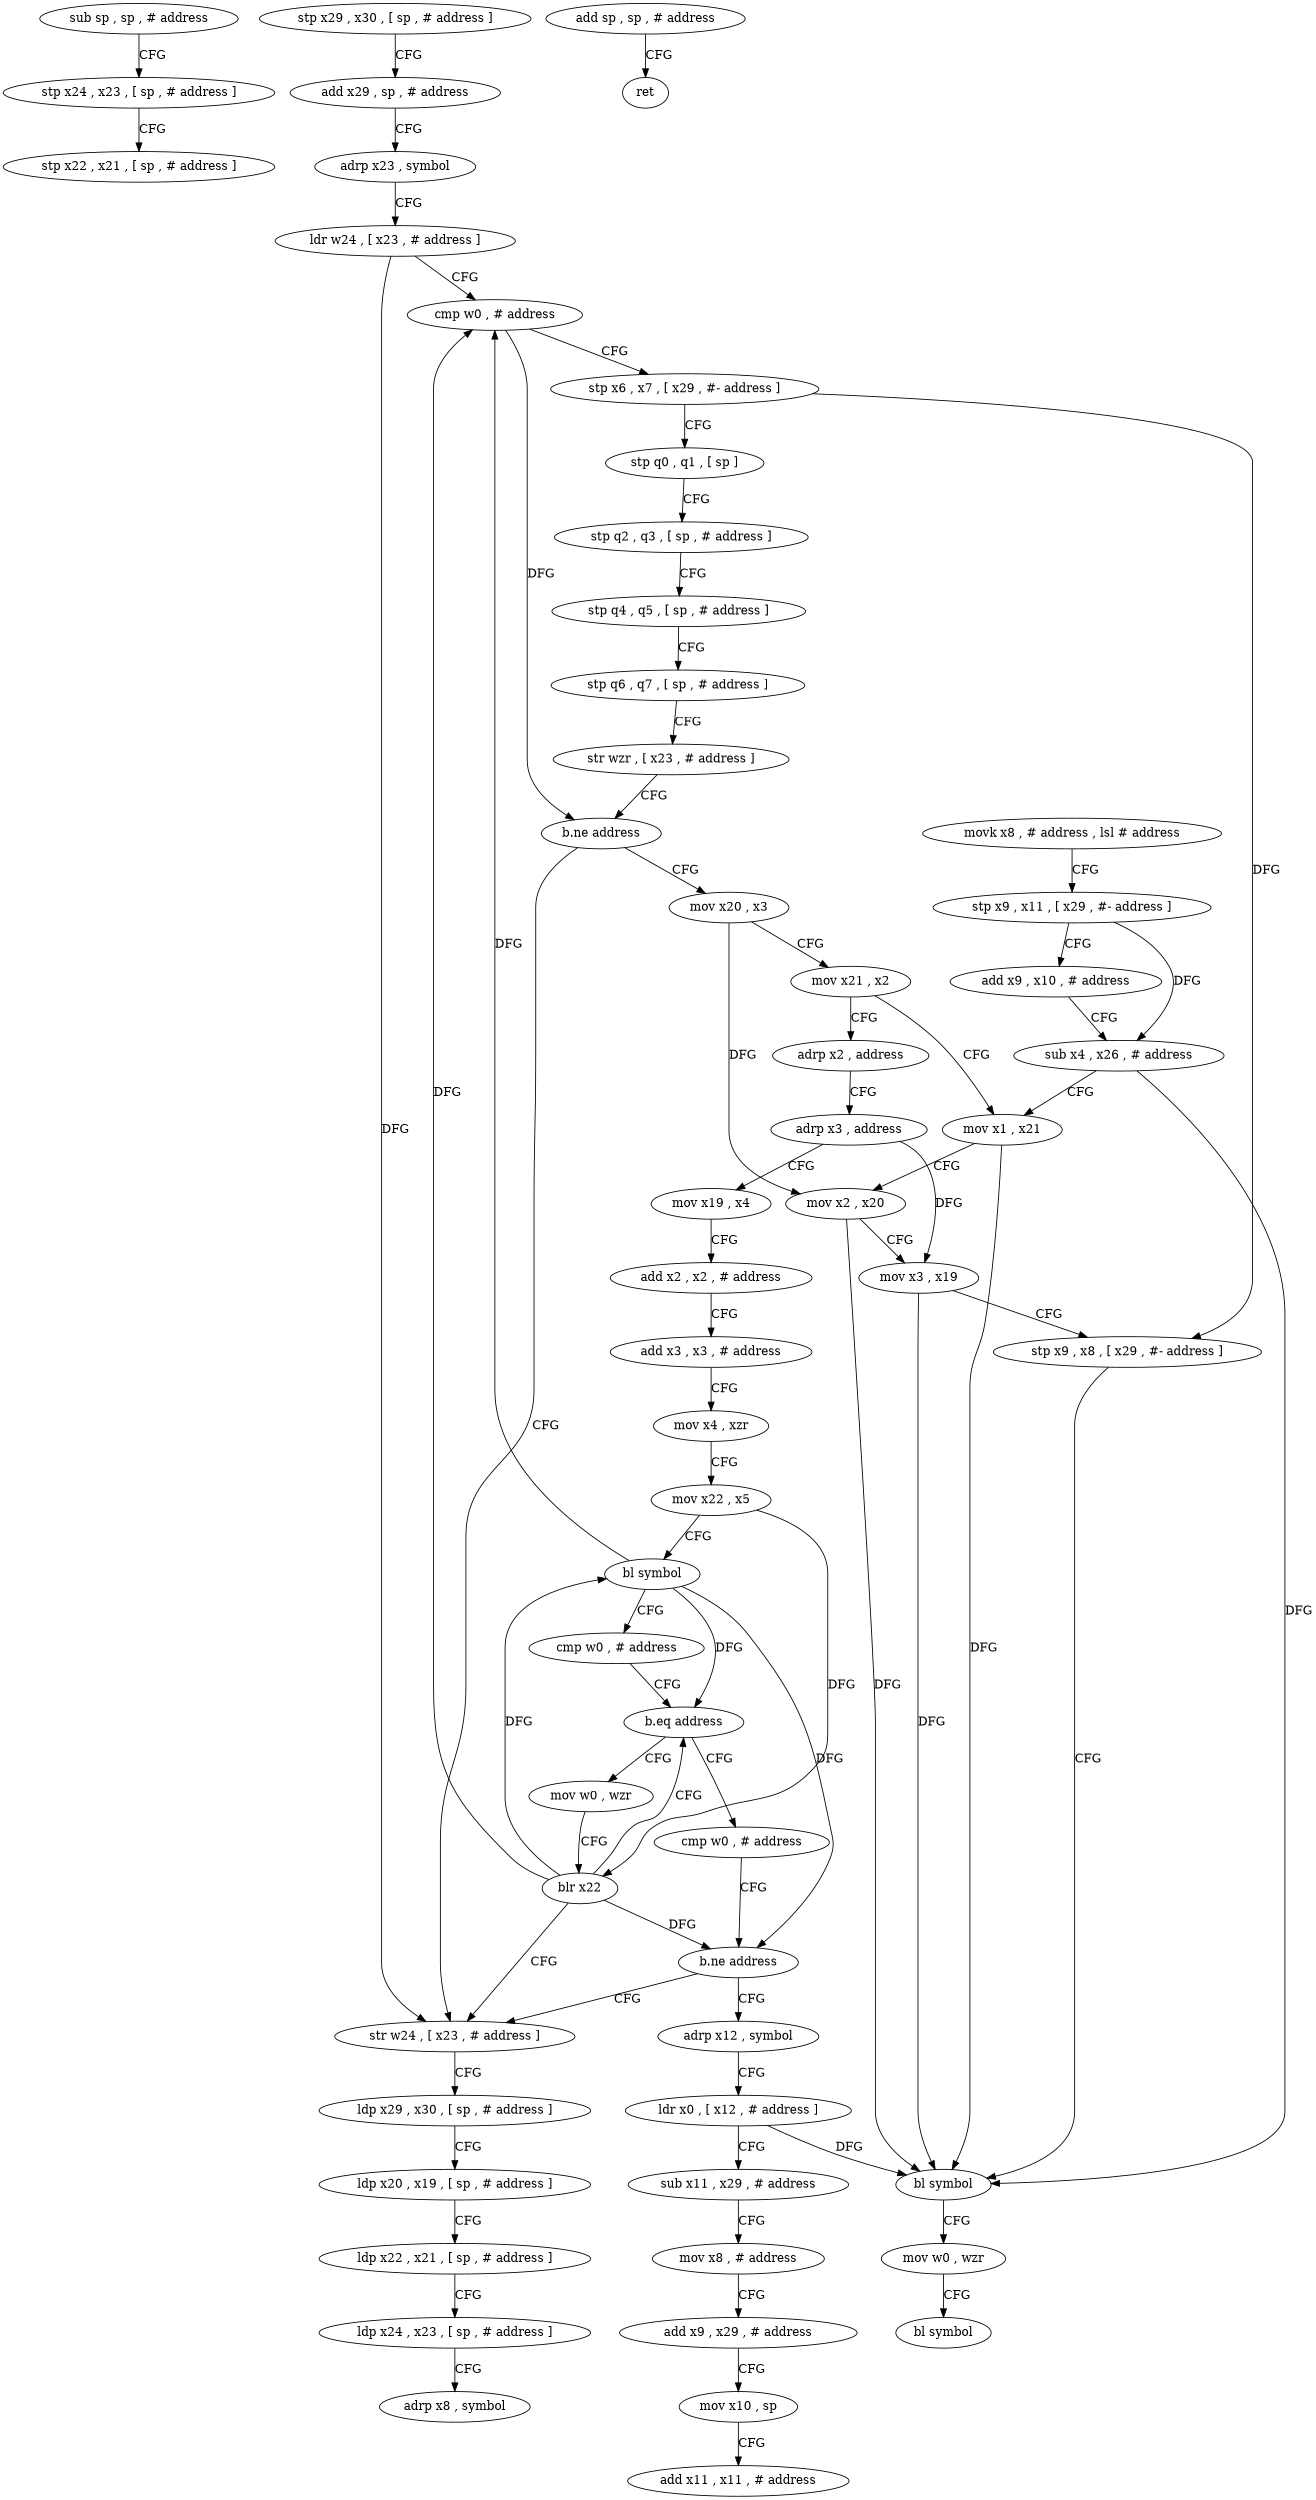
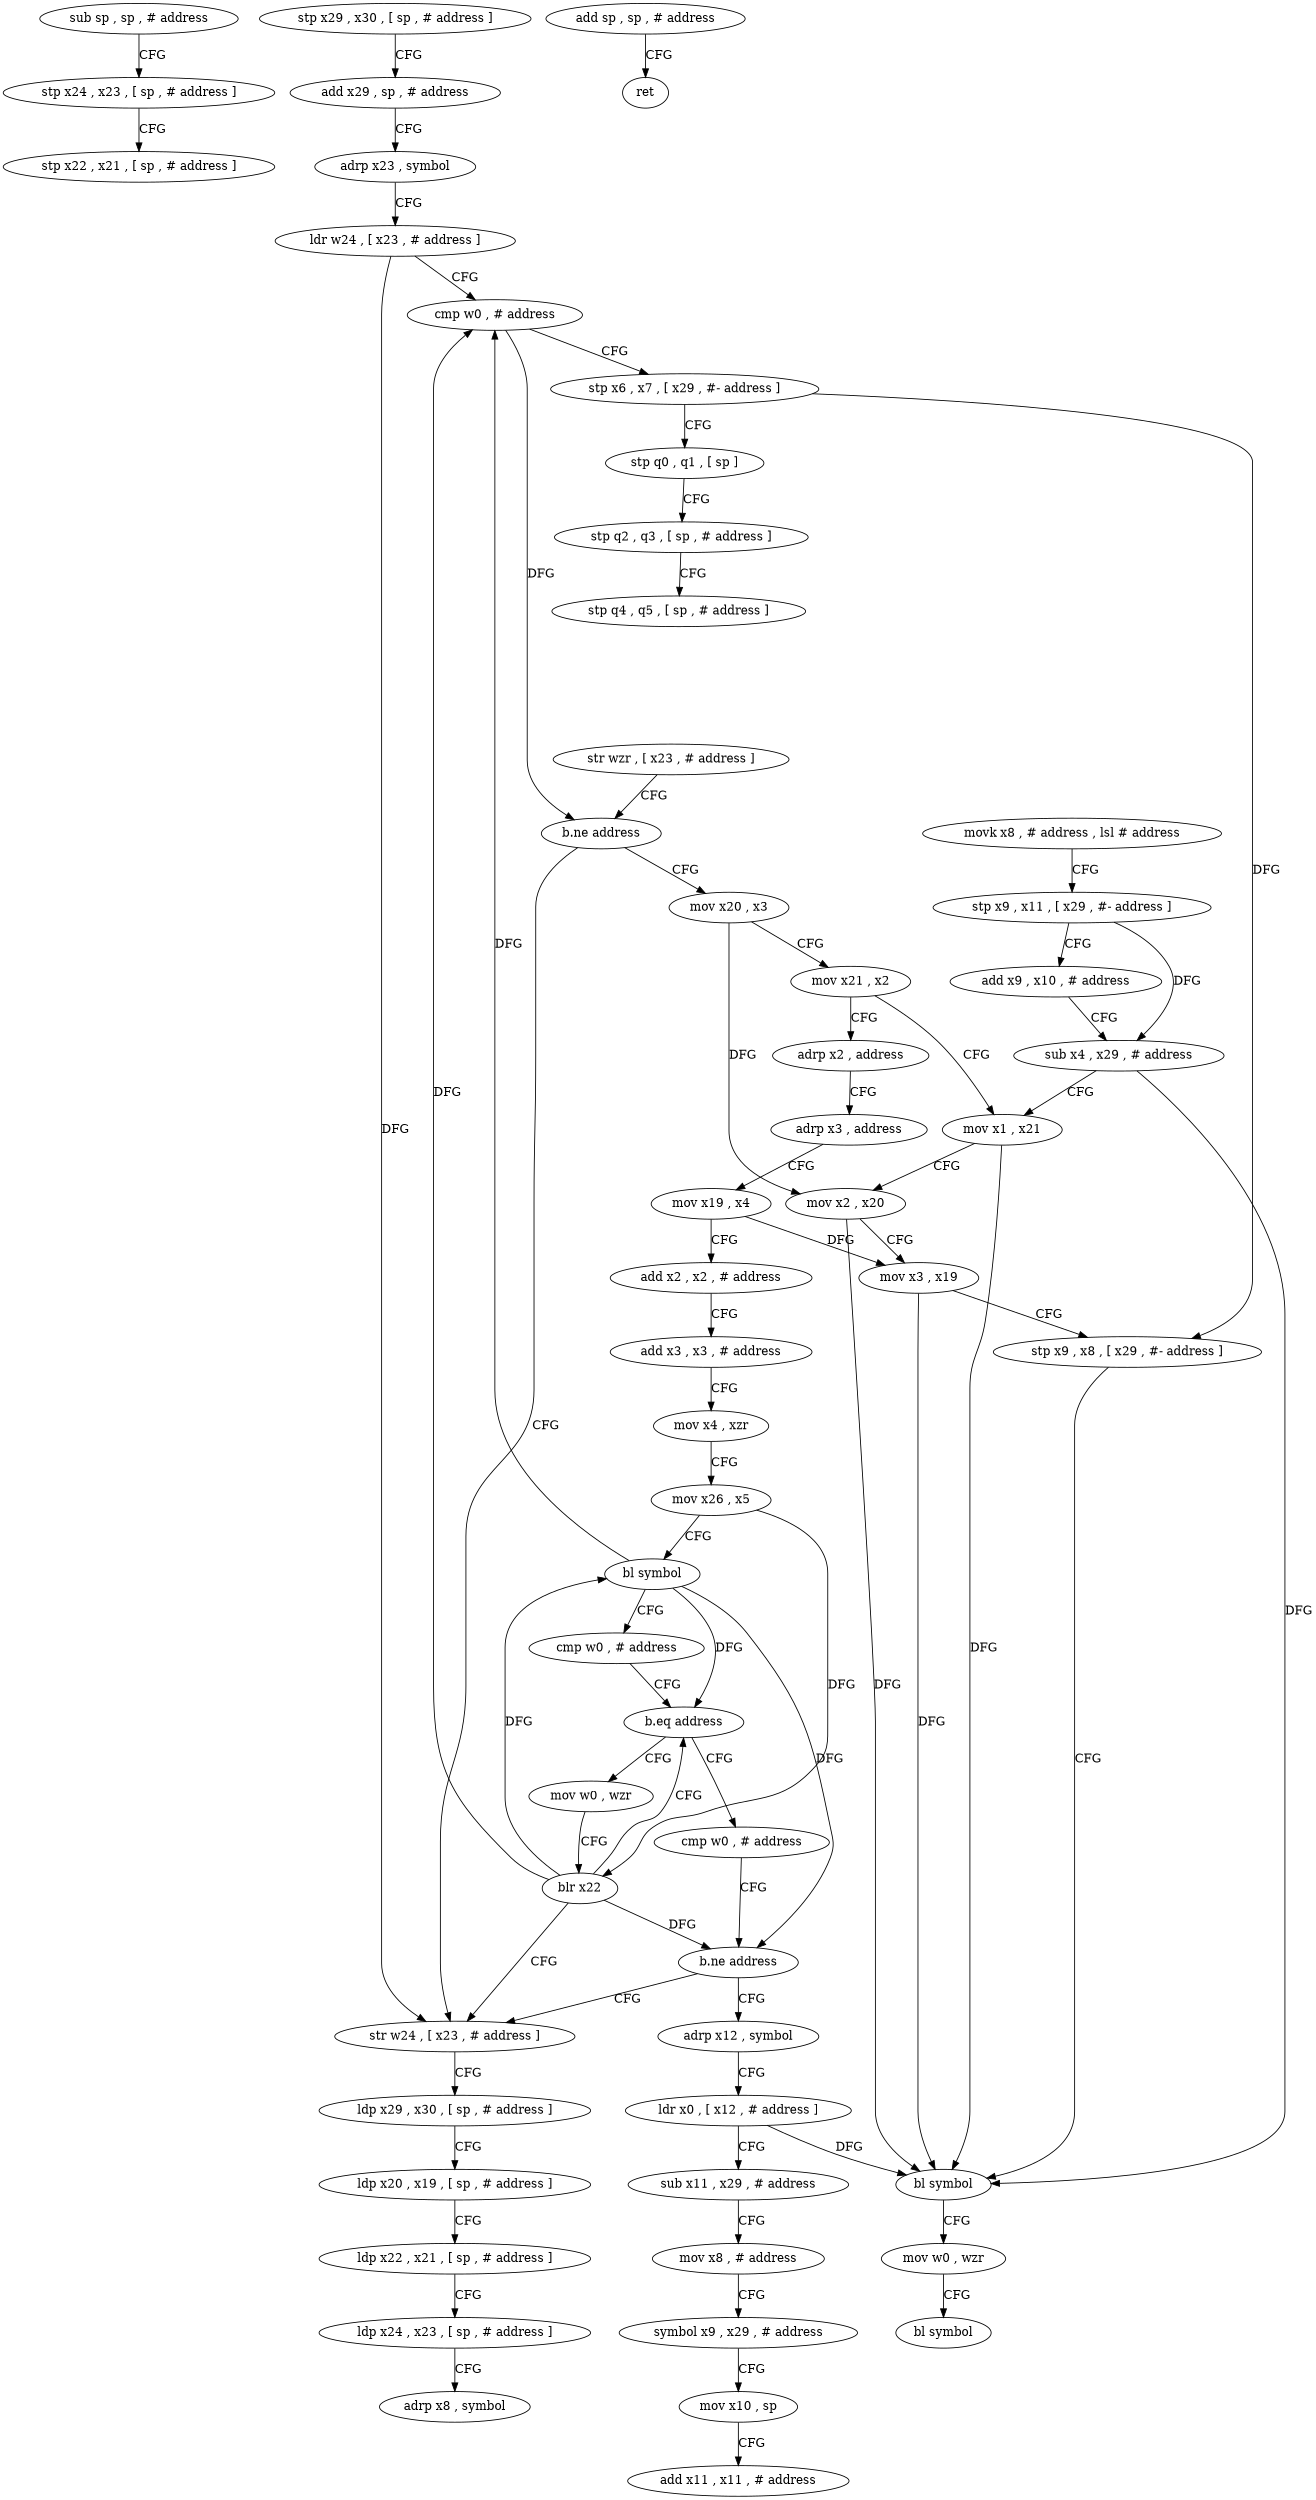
node "stp q6 , q7 , [ sp , # address ]": removed
node "sub x4 , x26 , # address": label "sub x4 , x26 , # address" -> "sub x4 , x29 , # address"
edge "adrp x3 , address" -> "mov x3 , x19": now "mov x19 , x4" -> "mov x3 , x19"
node "mov x22 , x5": label "mov x22 , x5" -> "mov x26 , x5"
node "add x9 , x29 , # address": label "add x9 , x29 , # address" -> "symbol x9 , x29 , # address"
